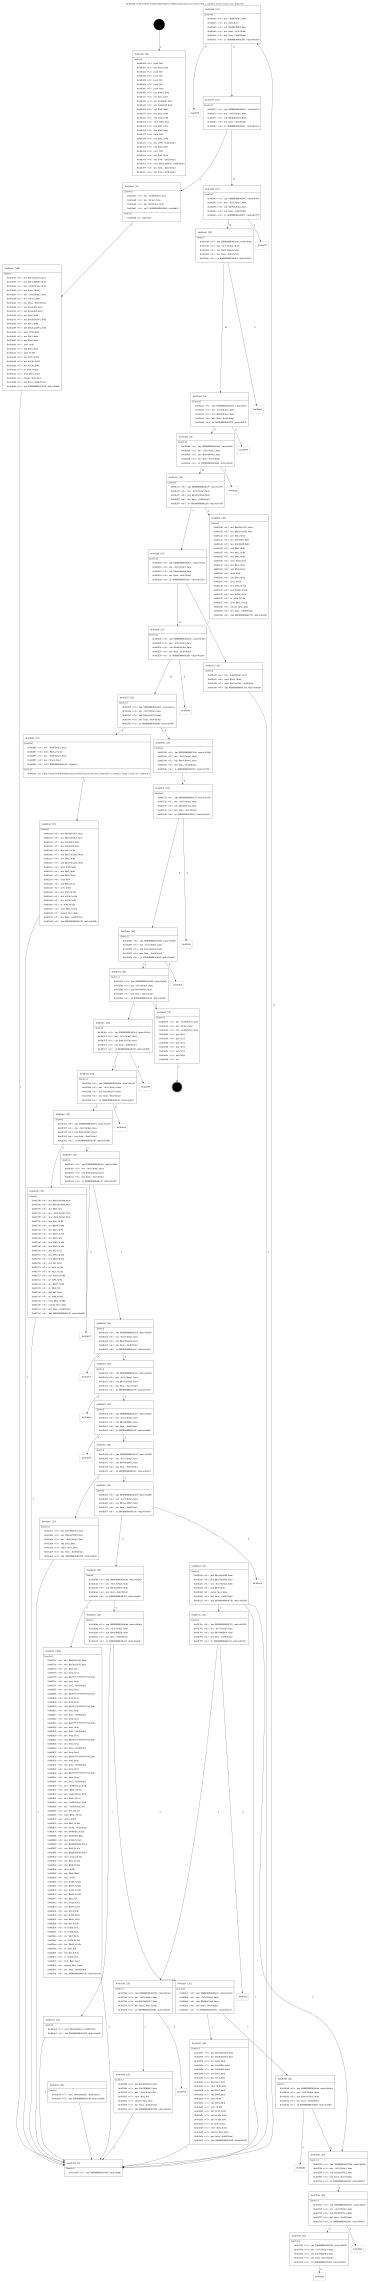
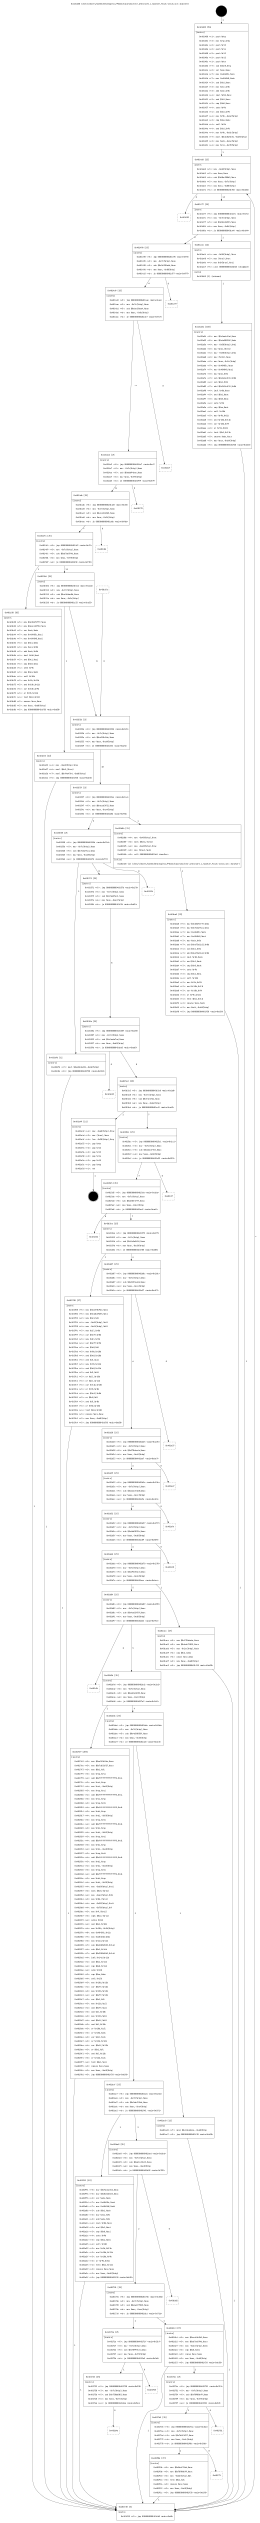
edge "0x401400 [96]" -> "0x401460 [23]": added, label "1"
edge "0x401526 [25]" -> "0x401e5e": reversed
edge "0x401571 [25]" -> "0x401f24": now "0x401558 [25]" -> "0x401f24"
edge "0x401558 [25]" -> "0x401bfd [12]": added, label "1"
edge "0x401b38 [83]" -> "0x401f30 [5]": added, label "1"
edge "0x401b1d [27]" -> "0x401701 [25]": reversed
